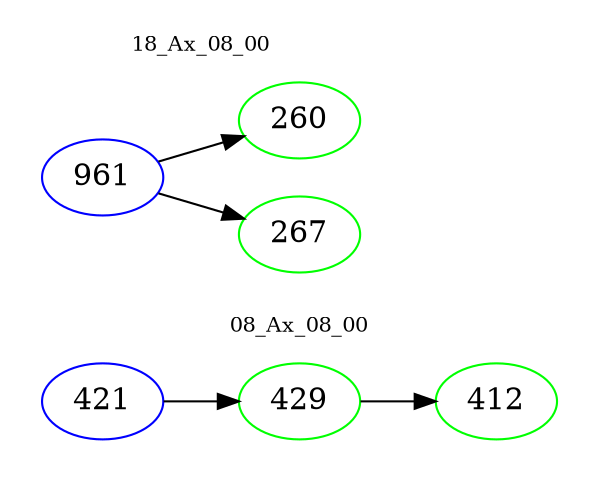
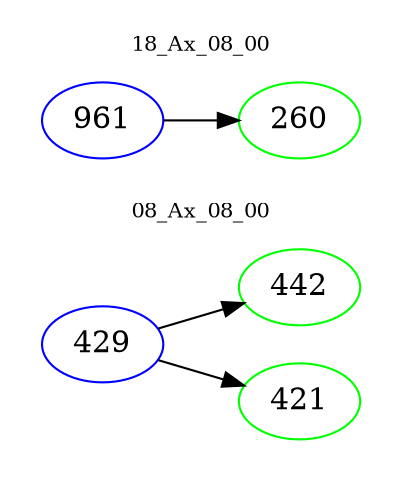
node "267": removed
node "421": color blue -> green
edge "421" -> "429": reversed
node "429": color green -> blue
node "412": label "412" -> "442"
